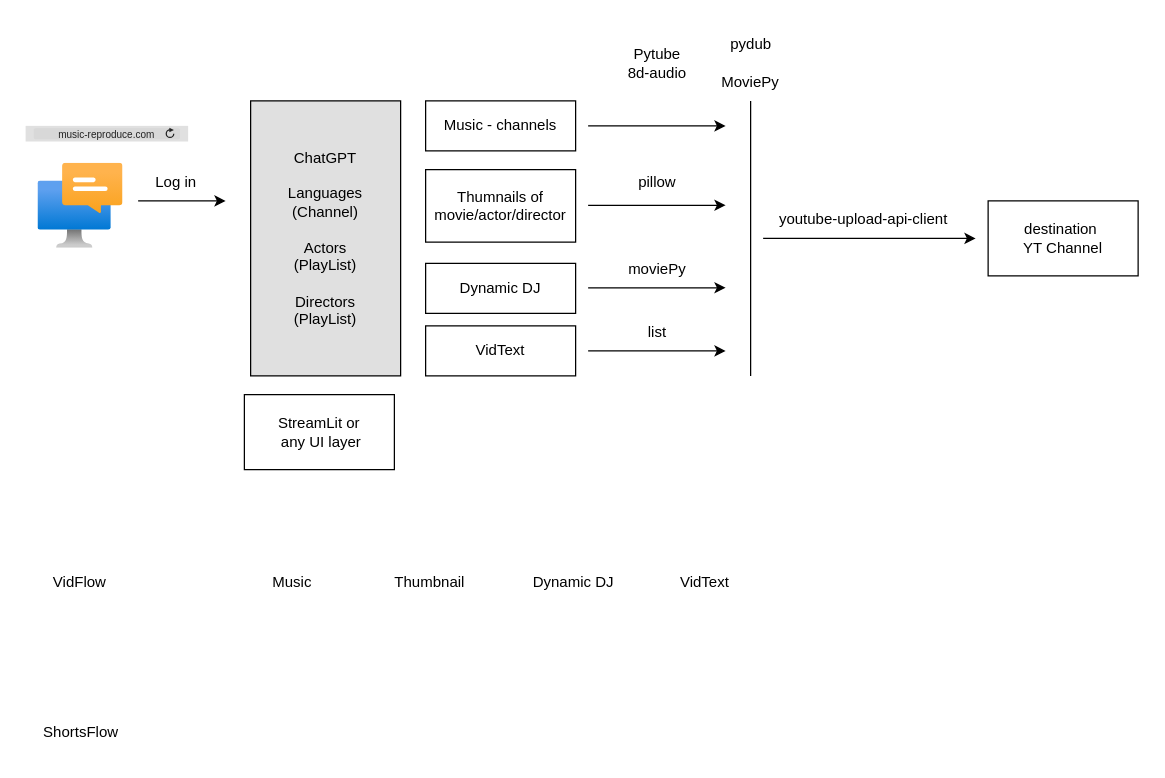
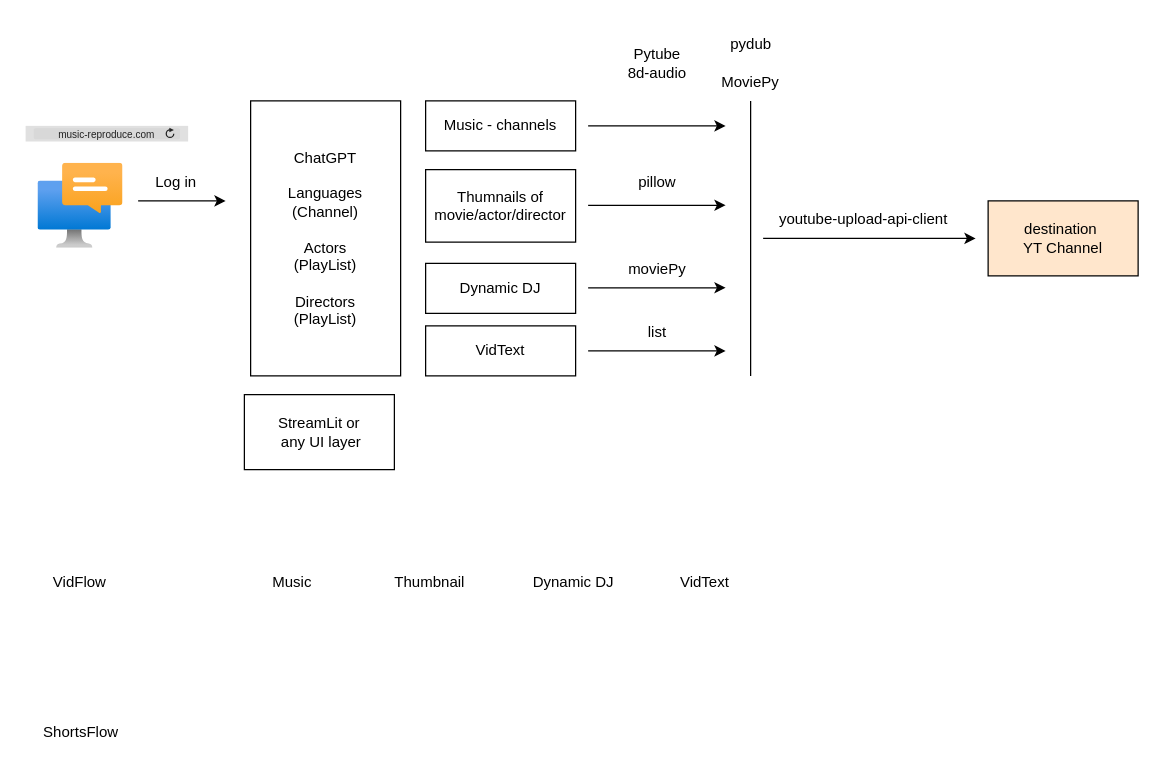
node "ChatGPT Languages (Channel) Actors (PlayList) Directors (PlayList)": fillcolor #e0e0e0 -> #ffffff
node "destination YT Channel": fillcolor #ffffff -> #ffe6cc
